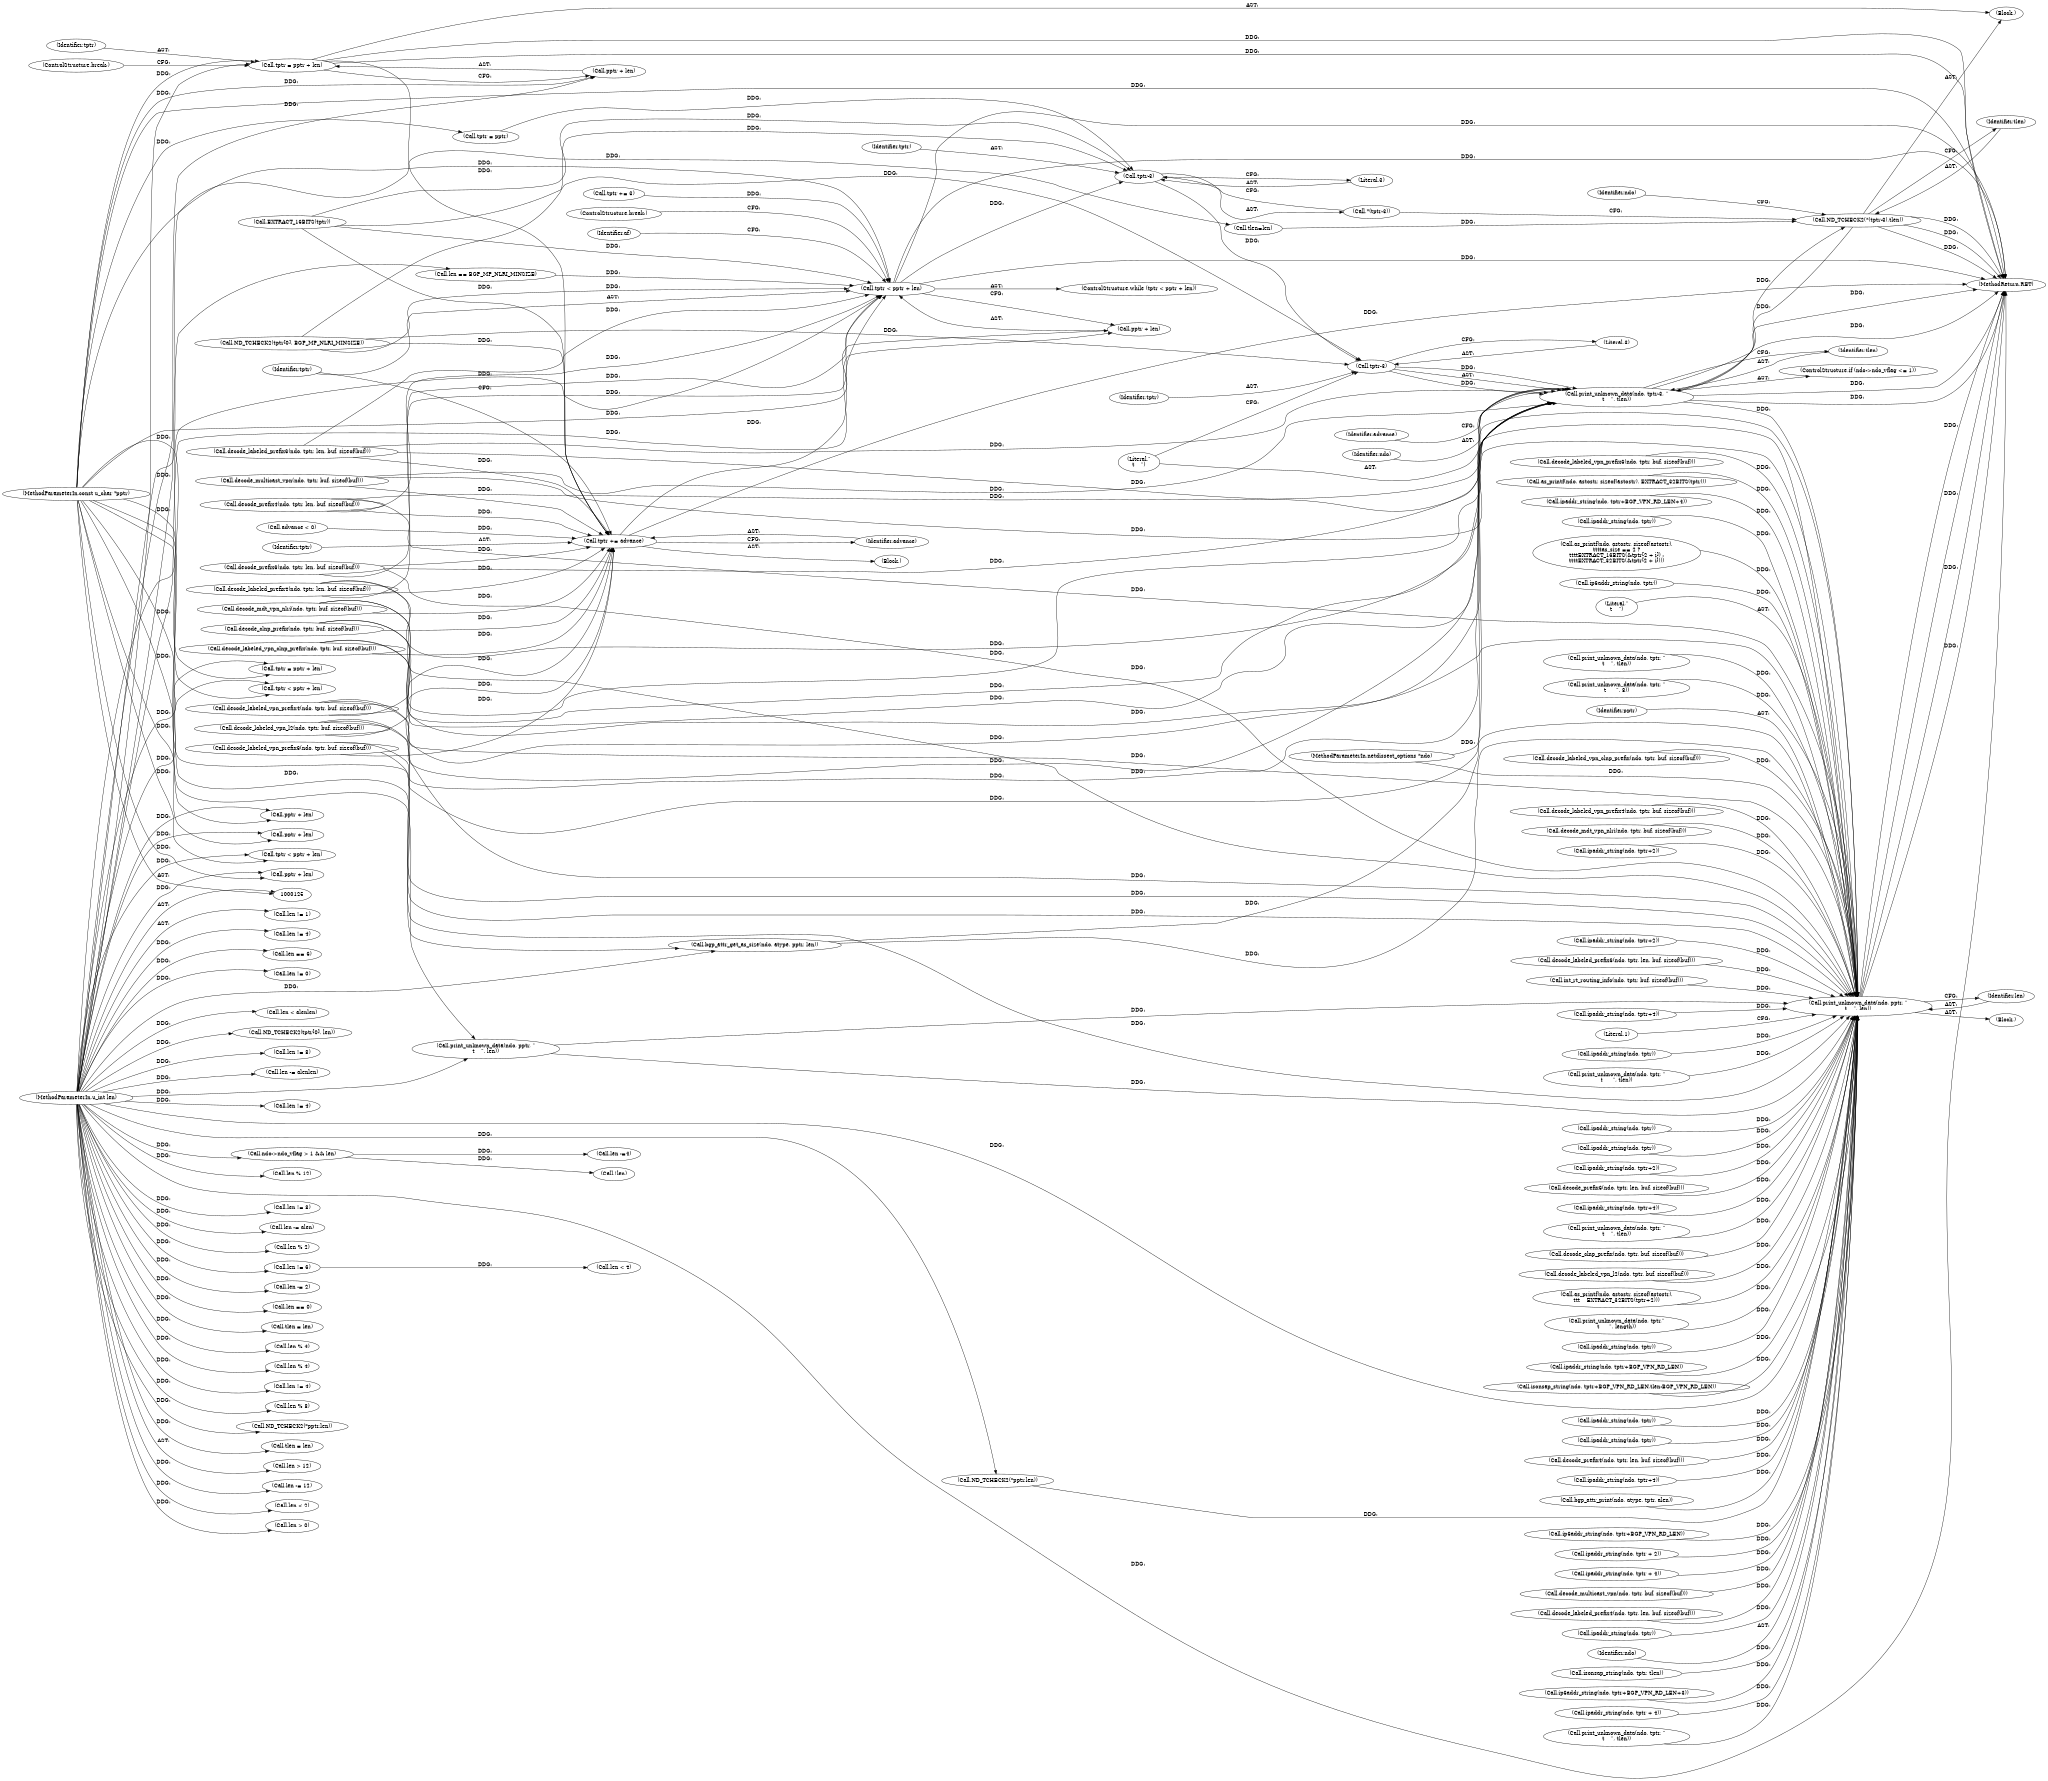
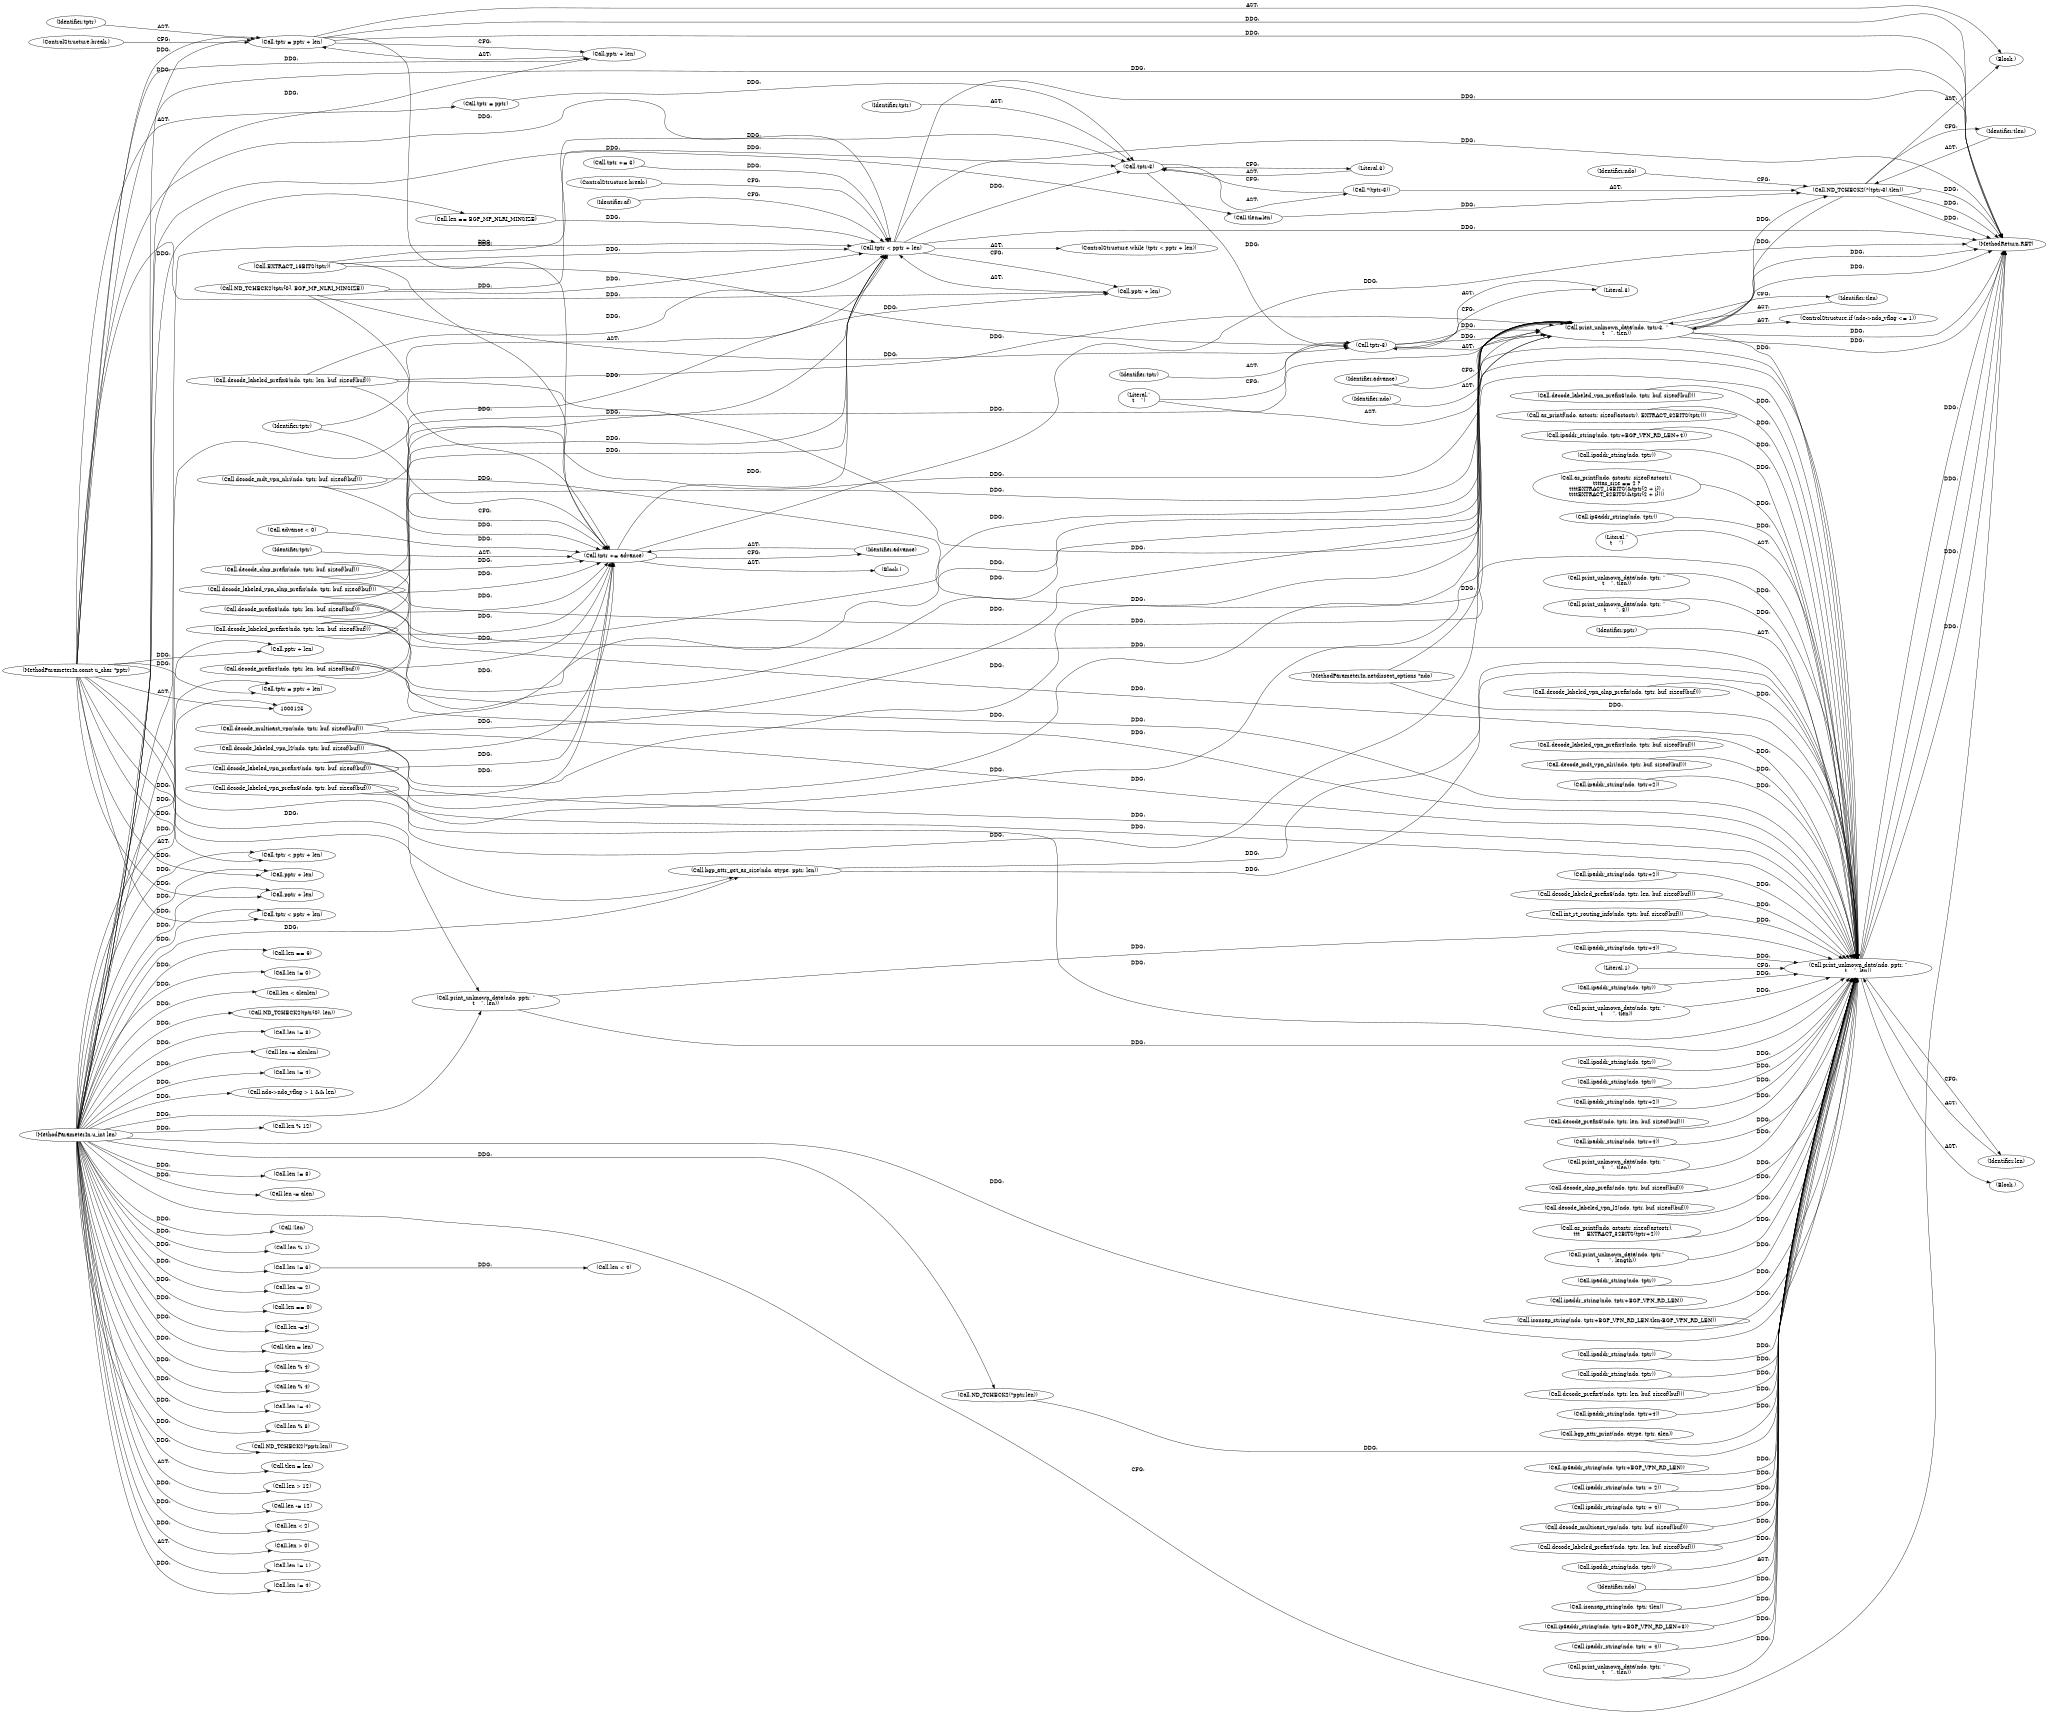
edge "(MethodParameterIn,const u_char *pptr)" -> "(Call,tptr = pptr)": label "DDG: " -> "AST: "
edge "(Call,*(tptr-3))" -> "(Call,ND_TCHECK2(*(tptr-3),tlen))": label "CFG: " -> "AST: "
edge "(Call,ndo->ndo_vflag > 1 && len)" -> "(Call,len -=4)": now "(MethodParameterIn,u_int len)" -> "(Call,len -=4)"
edge "(Call,ndo->ndo_vflag > 1 && len)" -> "(Call,!len)": now "(MethodParameterIn,u_int len)" -> "(Call,!len)"
node "(Call,len % 2)": label "(Call,len % 2)" -> "(Call,len % 1)"
edge "(MethodParameterIn,u_int len)" -> "(MethodReturn,RET)": label "DDG: " -> "CFG: "
